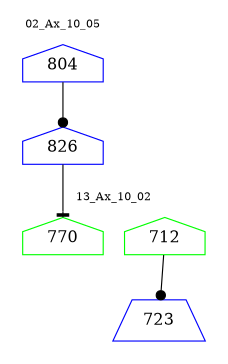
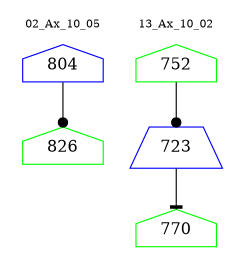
node "826": color blue -> green
edge "826" -> "770": now "723" -> "770"
node "712": label "712" -> "752"
